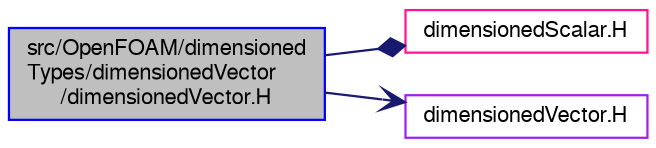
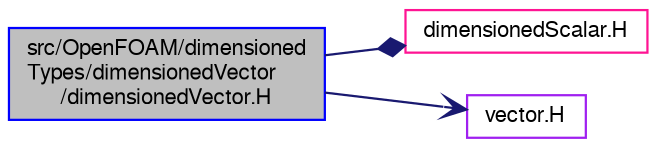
node "dimensionedVector.H": label "dimensionedVector.H" -> "vector.H"
